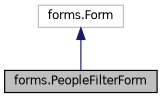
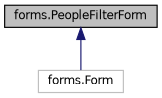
edge "forms.PeopleFilterForm" -> "forms.Form": reversed
